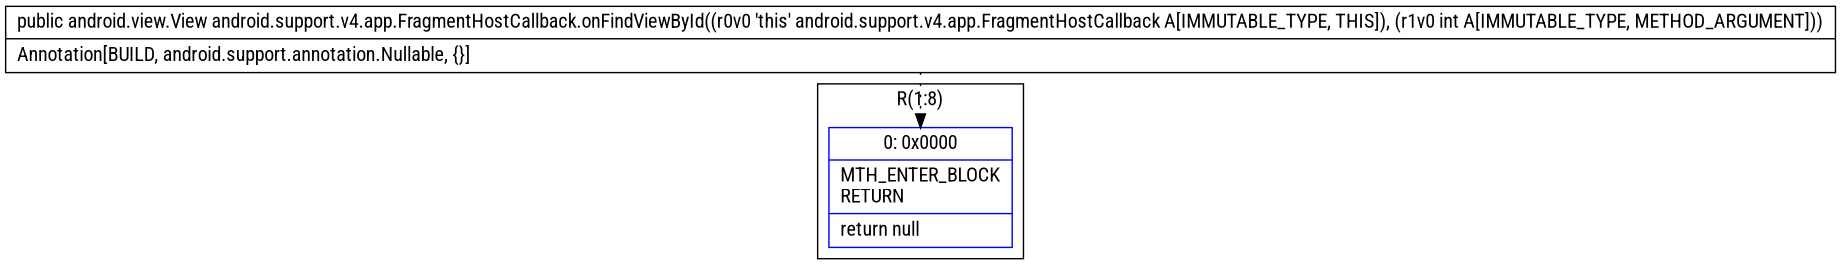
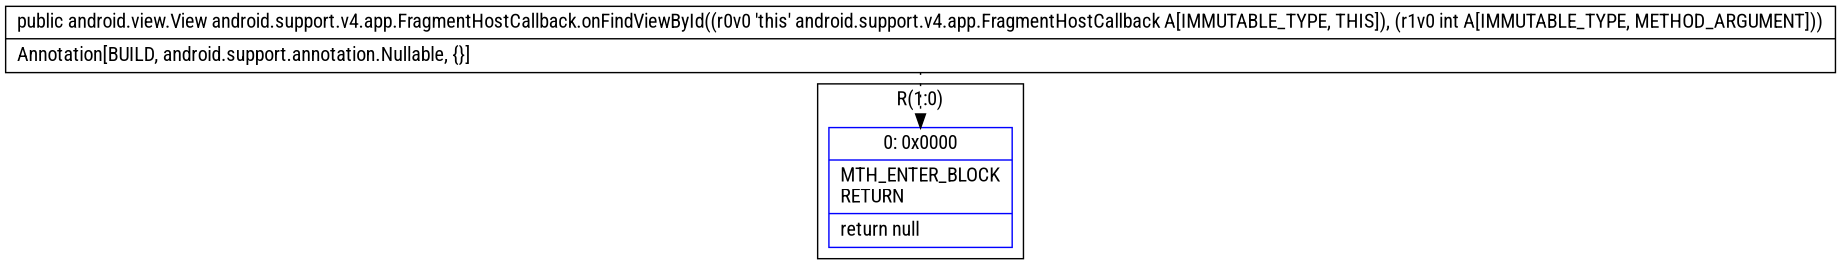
cluster "R(1:8)": label "R(1:8)" -> "R(1:0)"
